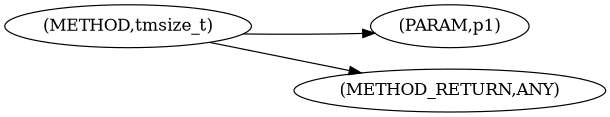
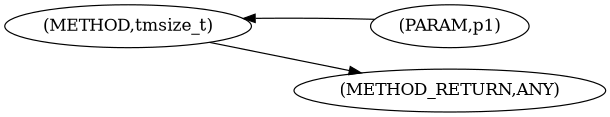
edge "(METHOD,tmsize_t)" -> "(PARAM,p1)": reversed
